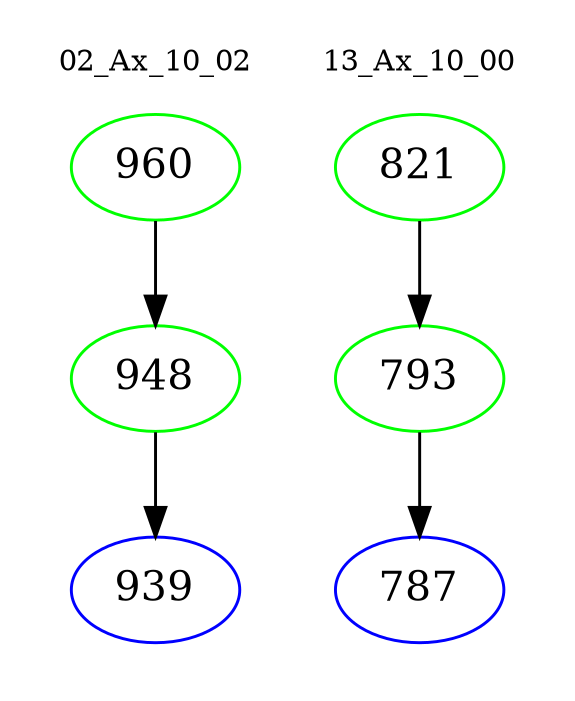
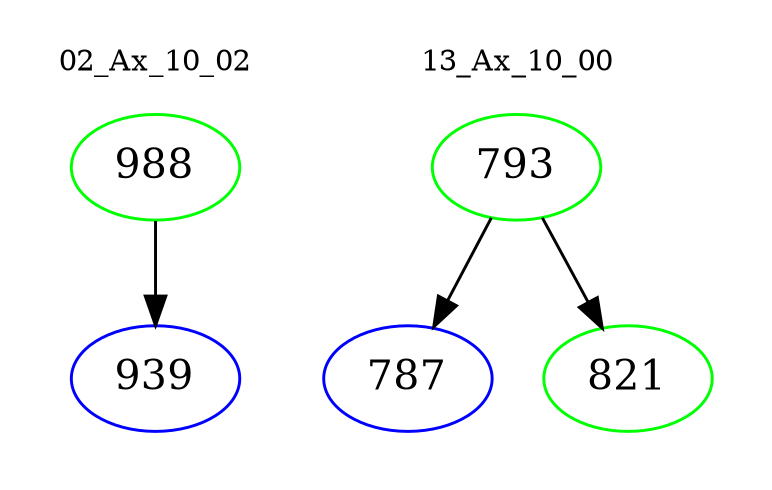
node "960": removed
edge "821" -> "793": reversed
node "948": label "948" -> "988"
